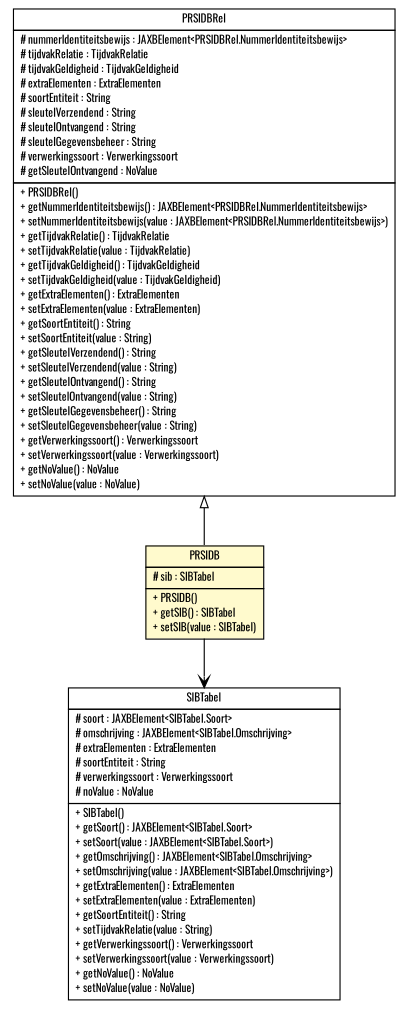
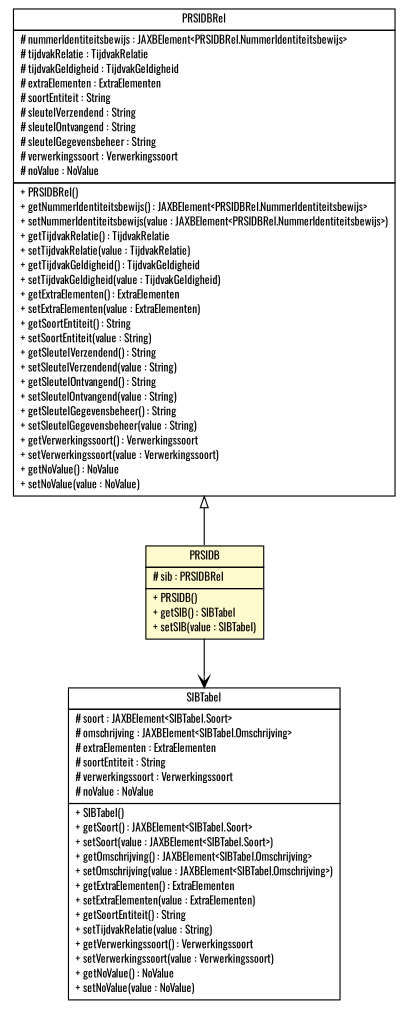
node "PRSIDBRel": text "# getSleutelOntvangend : NoValue" -> "# noValue : NoValue"
node "PRSIDB": text "# sib : SIBTabel" -> "# sib : PRSIDBRel"
